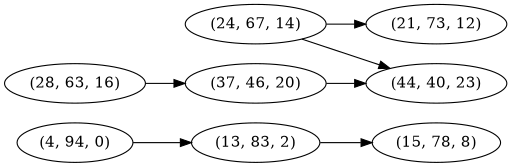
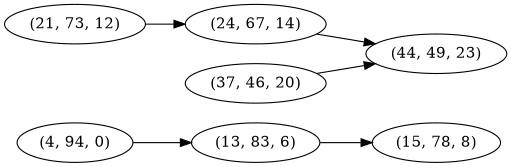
edge "(24, 67, 14)" -> "(21, 73, 12)": reversed
node "(28, 63, 16)": removed
node "(44, 40, 23)": label "(44, 40, 23)" -> "(44, 49, 23)"
node "(13, 83, 2)": label "(13, 83, 2)" -> "(13, 83, 6)"
